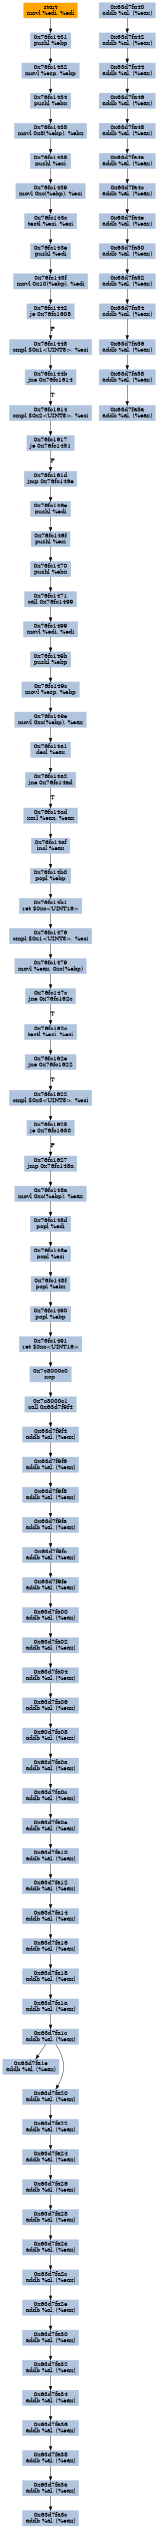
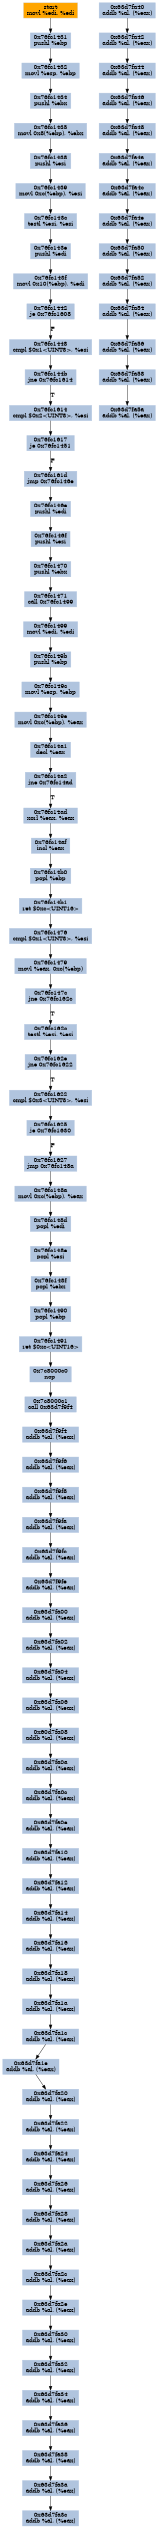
edge "0x63d7fa1c addb %al, (%eax)" -> "0x63d7fa20 addb %al, (%eax)": now "0x63d7fa1e addb %al, (%eax)" -> "0x63d7fa20 addb %al, (%eax)"
